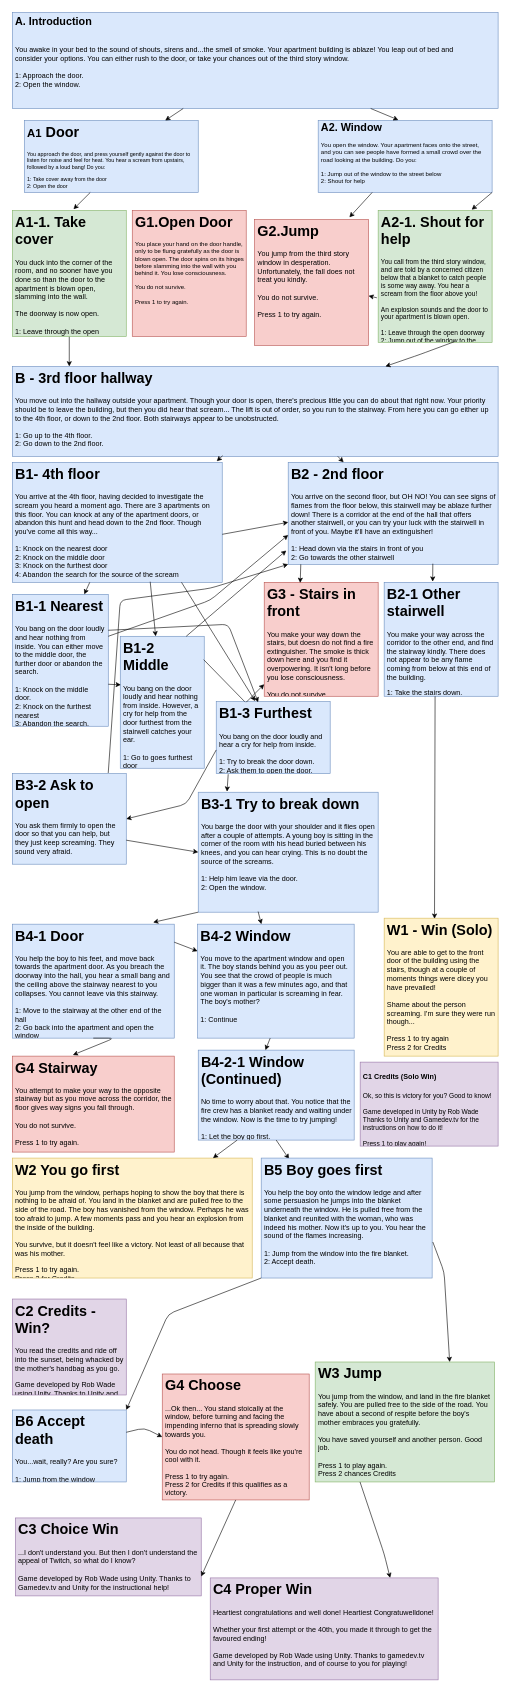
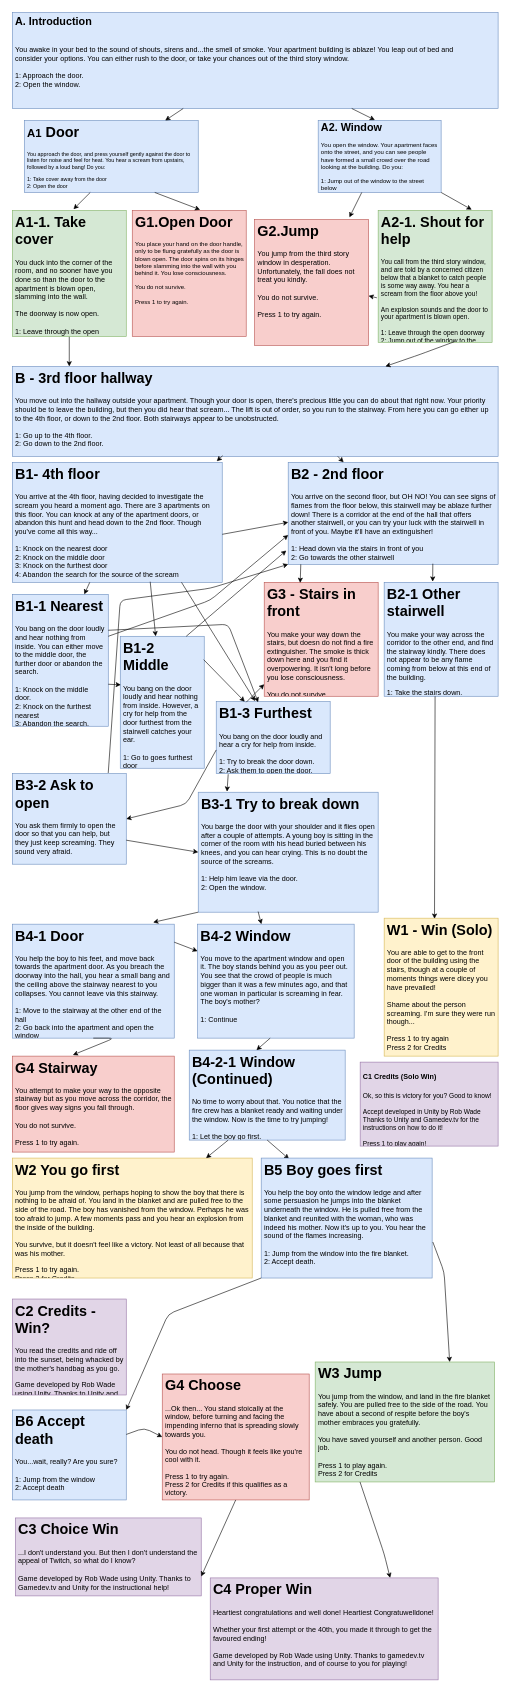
node "A2. WindowYou open the window. Your apartment faces onto the street, and you can see people have formed a small crowd over the road looking at the building. Do you: 1: Jump out of the window to the street below 2: Shout for help": size 174x72 -> 123x72
edge "A1 DoorYou approach the door, and press yourself gently against the door to listen for noise and feel for heat. You hear a scream from upstairs, followed by a loud bang! Do you: 1: Take cover away from the door 2: Open the door" -> "G1.Open DoorYou place your hand on the door handle, only to be flung gratefully as the door is blown open. The door spins on its hinges before slamming into the wall with you behind it. You lose consciousness. You do not survive. Press 1 to try again.": added
edge "B1-2 Middle You bang on the door loudly and hear nothing from inside. However, a cry for help from the door furthest from the stairwell catches your ear. 1: Go to goes furthest door 2: Abandon them to their fate" -- "B1-3 Furthest You bang on the door loudly and hear a cry for help from inside. 1: Try to break the door down. 2: Ask them to open the door.": arrowhead none -> classic
node "C1 Credits (Solo Win) Ok, so this is victory for you? Good to know! Game developed in Unity by Rob Wade Thanks to Unity and Gamedev.tv for the instructions on how to do it! Press 1 to play again!": label "C1 Credits (Solo Win) Ok, so this is victory for you? Good to know! Game developed in Unity by Rob Wade Thanks to Unity and Gamedev.tv for the instructions on how to do it! Press 1 to play again!" -> "C1 Credits (Solo Win) Ok, so this is victory for you? Good to know! Accept developed in Unity by Rob Wade Thanks to Unity and Gamedev.tv for the instructions on how to do it! Press 1 to play again!"
node "B4-2-1 Window (Continued) No time to worry about that. You notice that the fire crew has a blanket ready and waiting under the window. Now is the time to try jumping! 1: Let the boy go first. 2: Go first yourself.": moved (276, 1095) -> (267, 1095)
node "W3 Jump You jump from the window, and land in the fire blanket safely. You are pulled free to the side of the road. You have about a second of respite before the boy's mother embraces you gratefully. You have saved yourself and another person. Good job. Press 1 to play again. Press 2 chances Credits": label "W3 Jump You jump from the window, and land in the fire blanket safely. You are pulled free to the side of the road. You have about a second of respite before the boy's mother embraces you gratefully. You have saved yourself and another person. Good job. Press 1 to play again. Press 2 chances Credits" -> "W3 Jump You jump from the window, and land in the fire blanket safely. You are pulled free to the side of the road. You have about a second of respite before the boy's mother embraces you gratefully. You have saved yourself and another person. Good job. Press 1 to play again. Press 2 for Credits"
node "B6 Accept death You...wait, really? Are you sure? 1: Jump from the window 2: Accept death": size 114x72 -> 114x90
